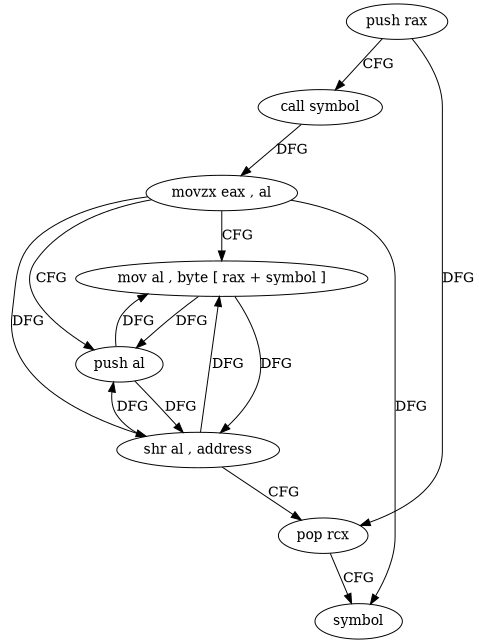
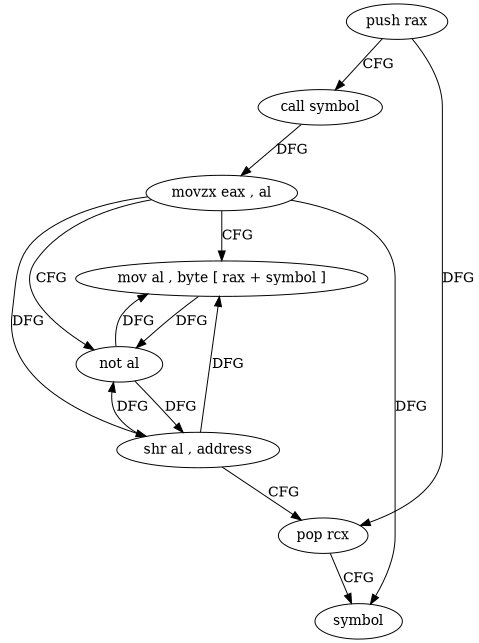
node "push al": label "push al" -> "not al"
edge "mov al , byte [ rax + symbol ]" -> "shr al , address": removed, label "DFG"
